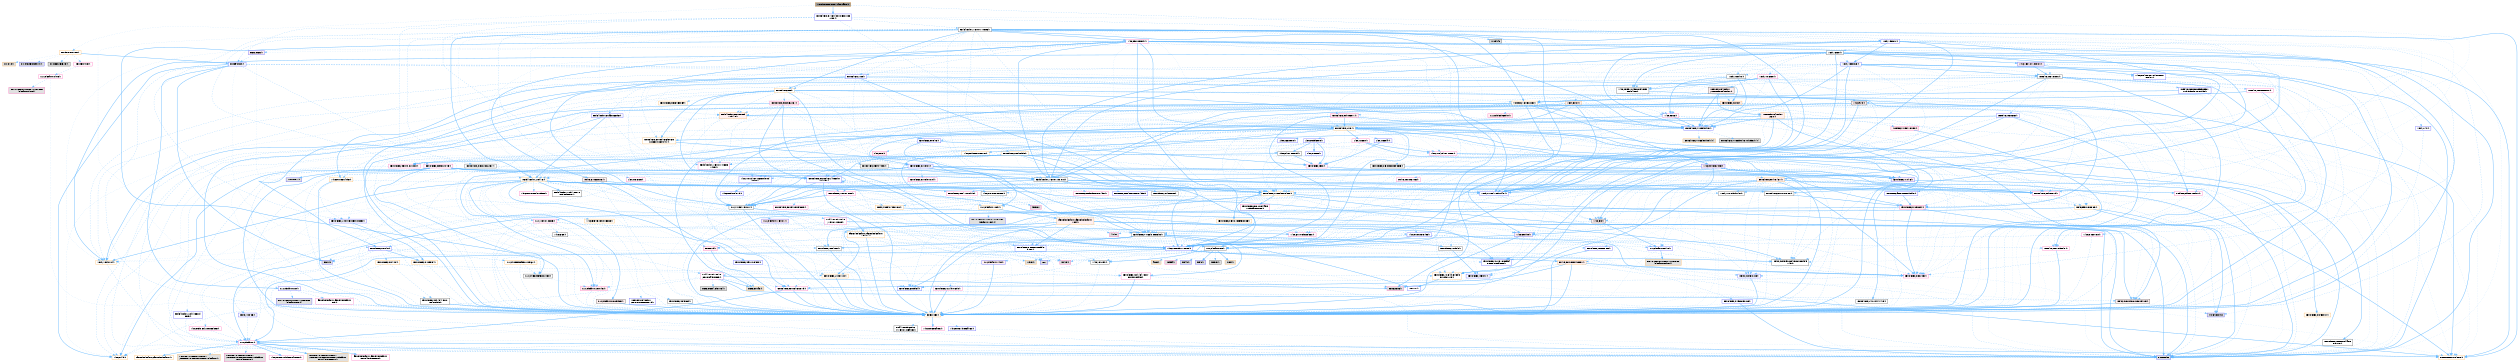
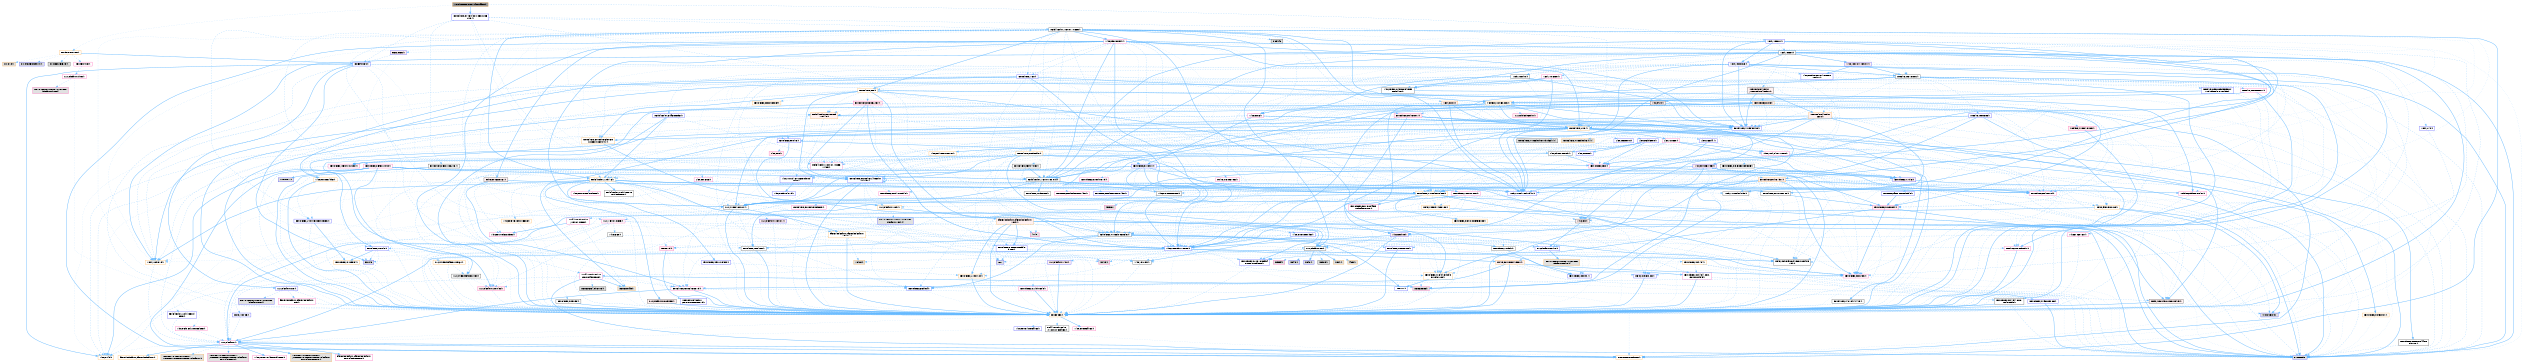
edge "Internationalization /Text.h" -> "Misc/EnumClassFlags.h": removed
